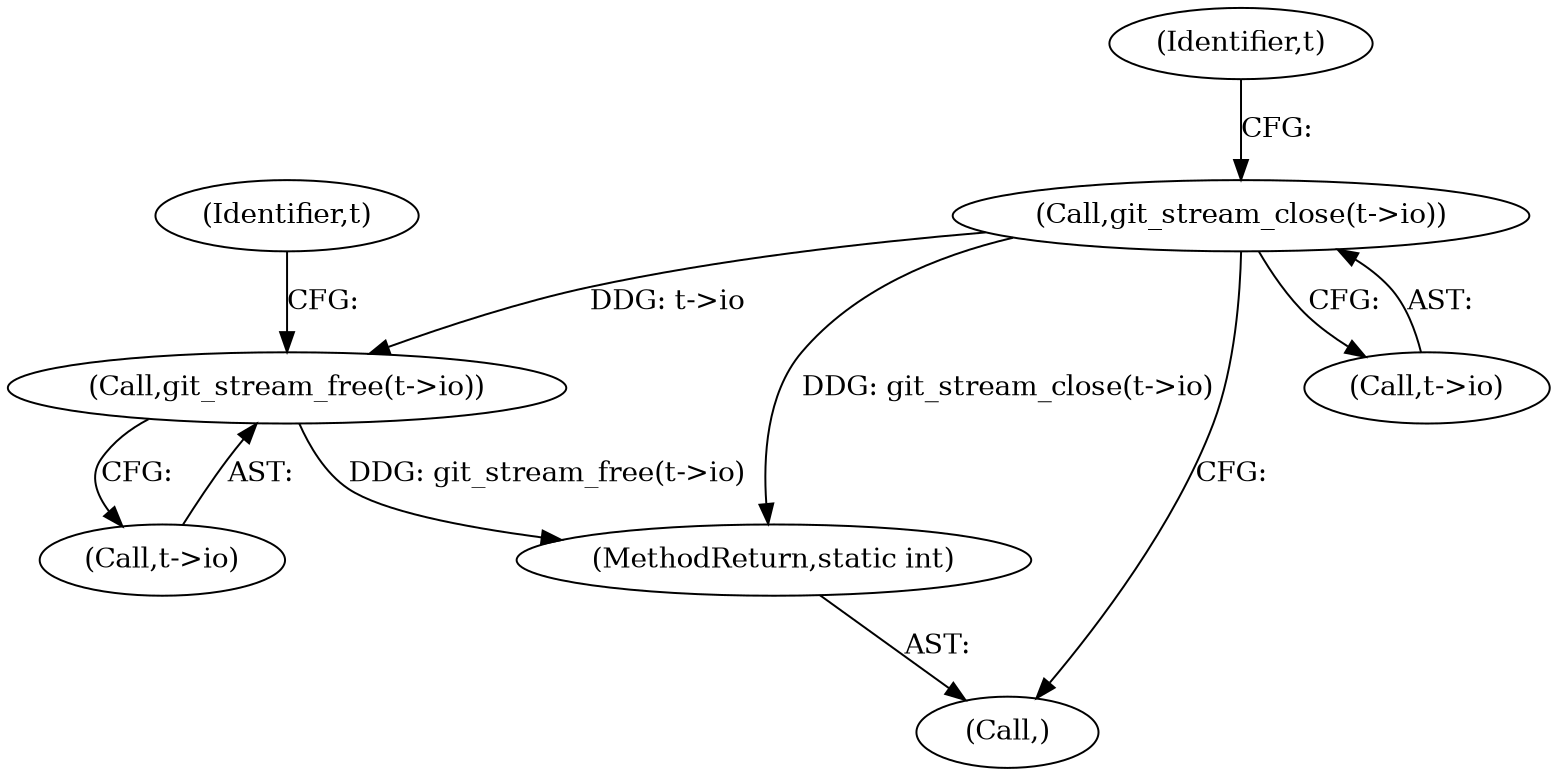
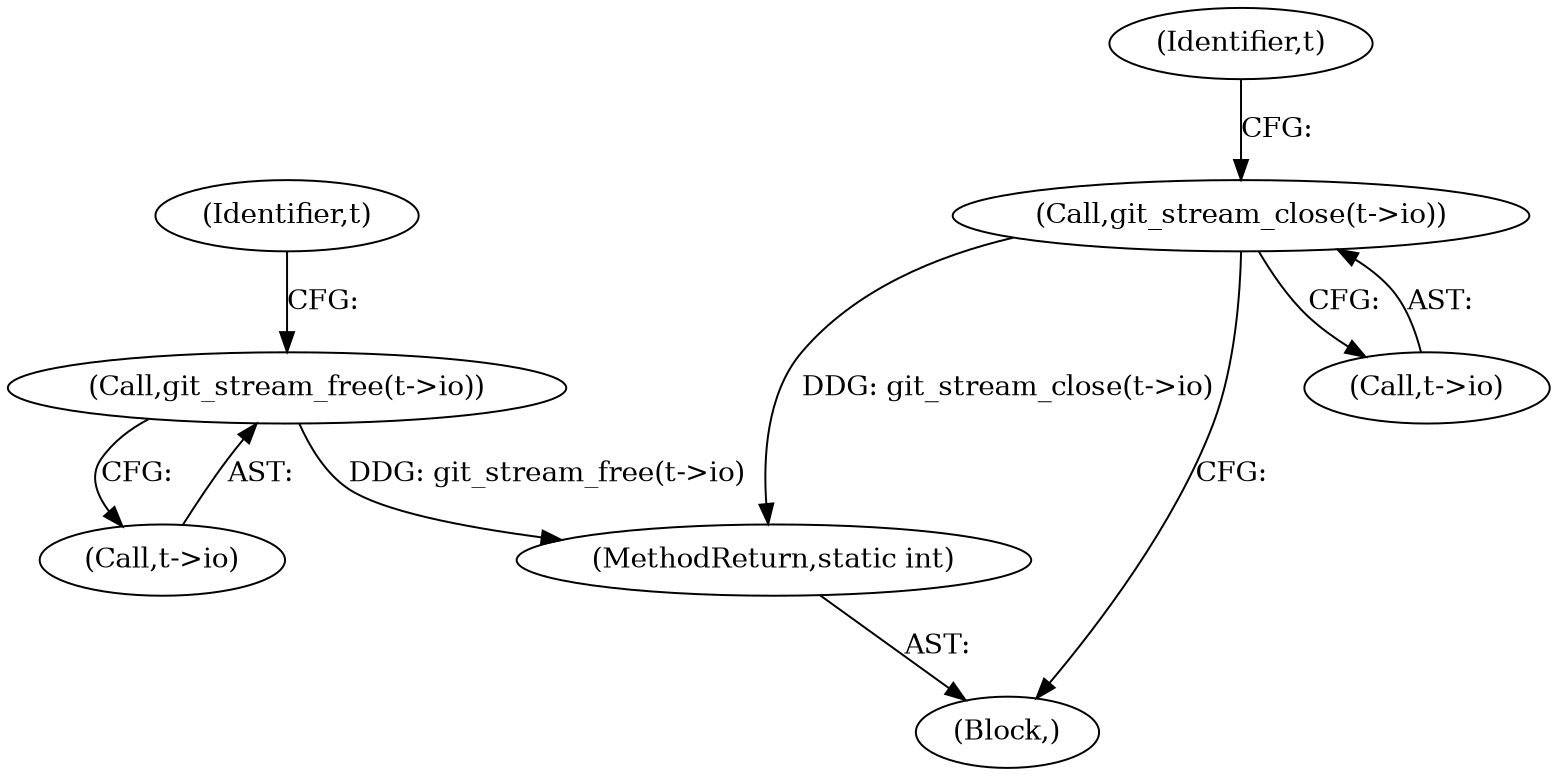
edge "(Call,git_stream_close(t->io))" -> "(Call,git_stream_free(t->io))": removed, label "DDG: t->io"
node "(Call,)": label "(Call,)" -> "(Block,)"
